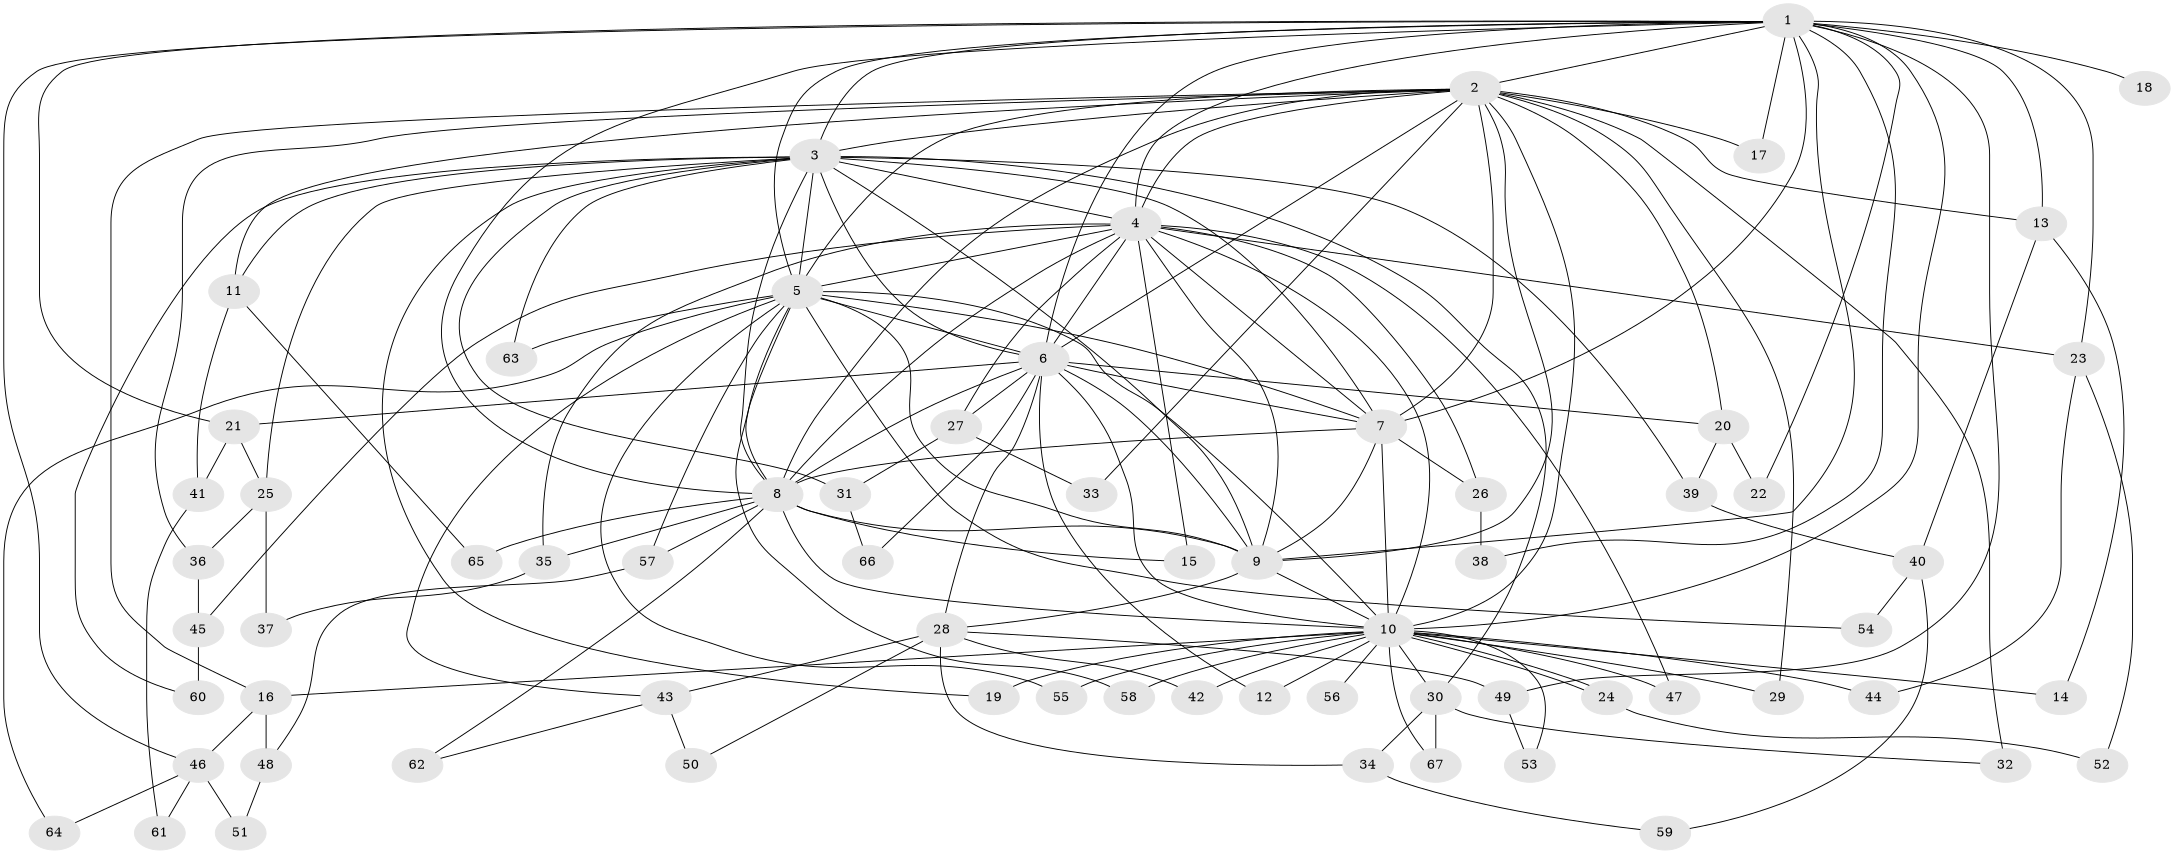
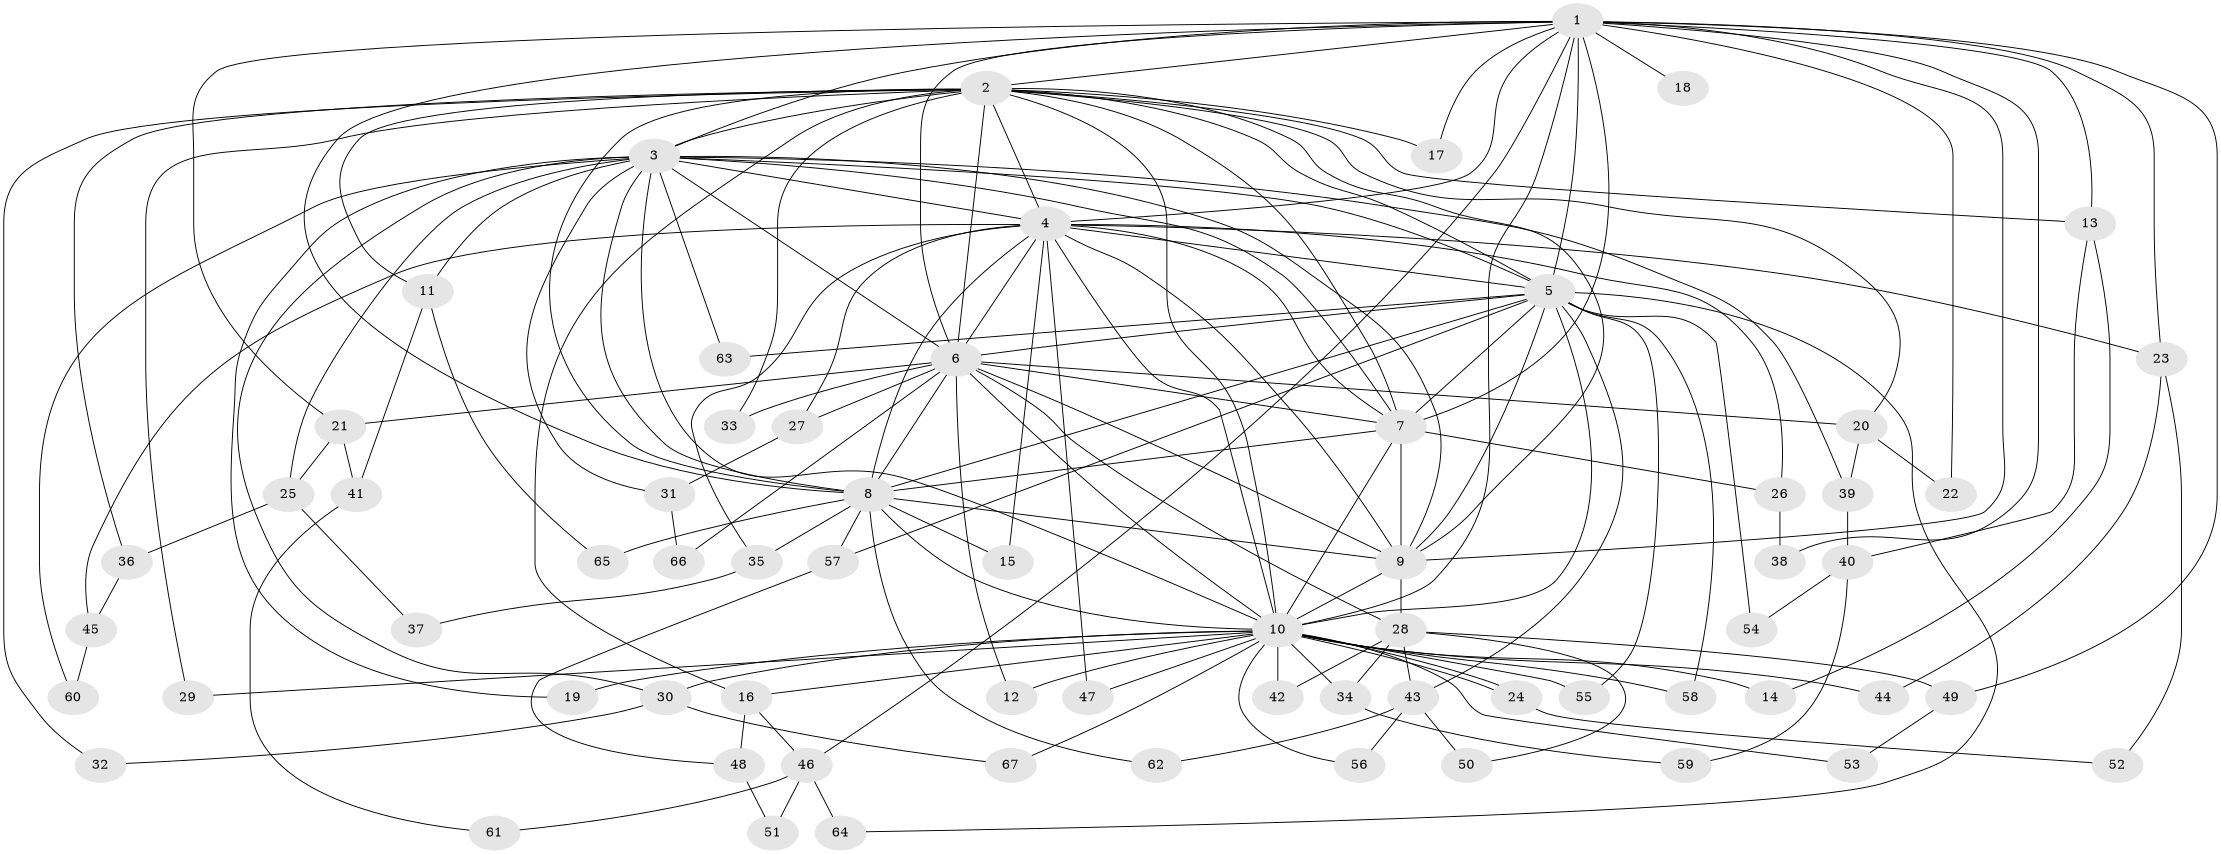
edge "27" -- "33": now "6" -- "33"
edge "3" -- "10": added
edge "30" -- "34": now "10" -- "34"
edge "43" -- "56": added
